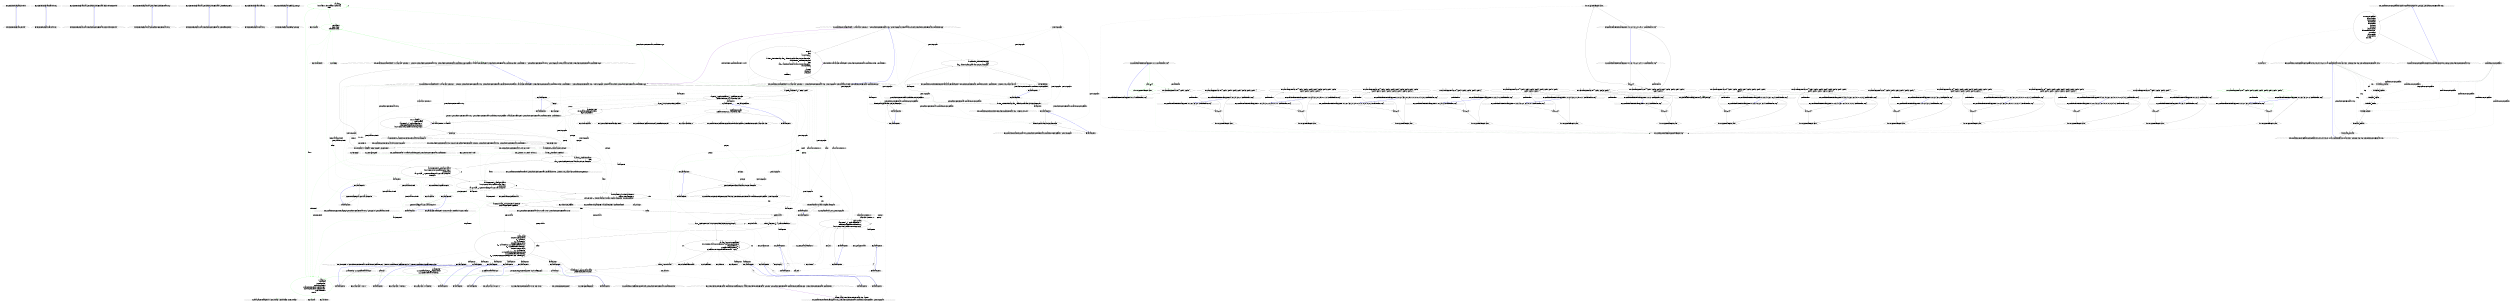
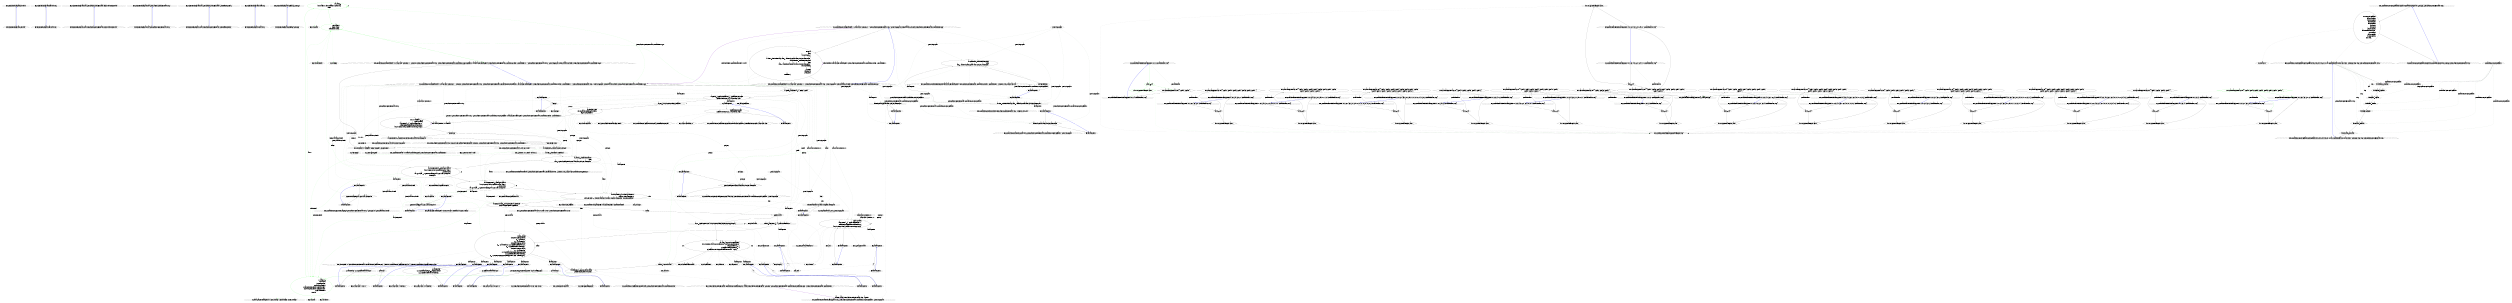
edge "CommandLine.Core.OptionSpecification" -> "this.setName = setName": label "CommandLine.Core.OptionSpecification" -> "CommandLine.System.OptionSpecification"
node "Entry System.Type.GetGenericArguments()": label "Entry System.Type.GetGenericArguments()" -> "Entry System.Type.ThrowingValidate()"
